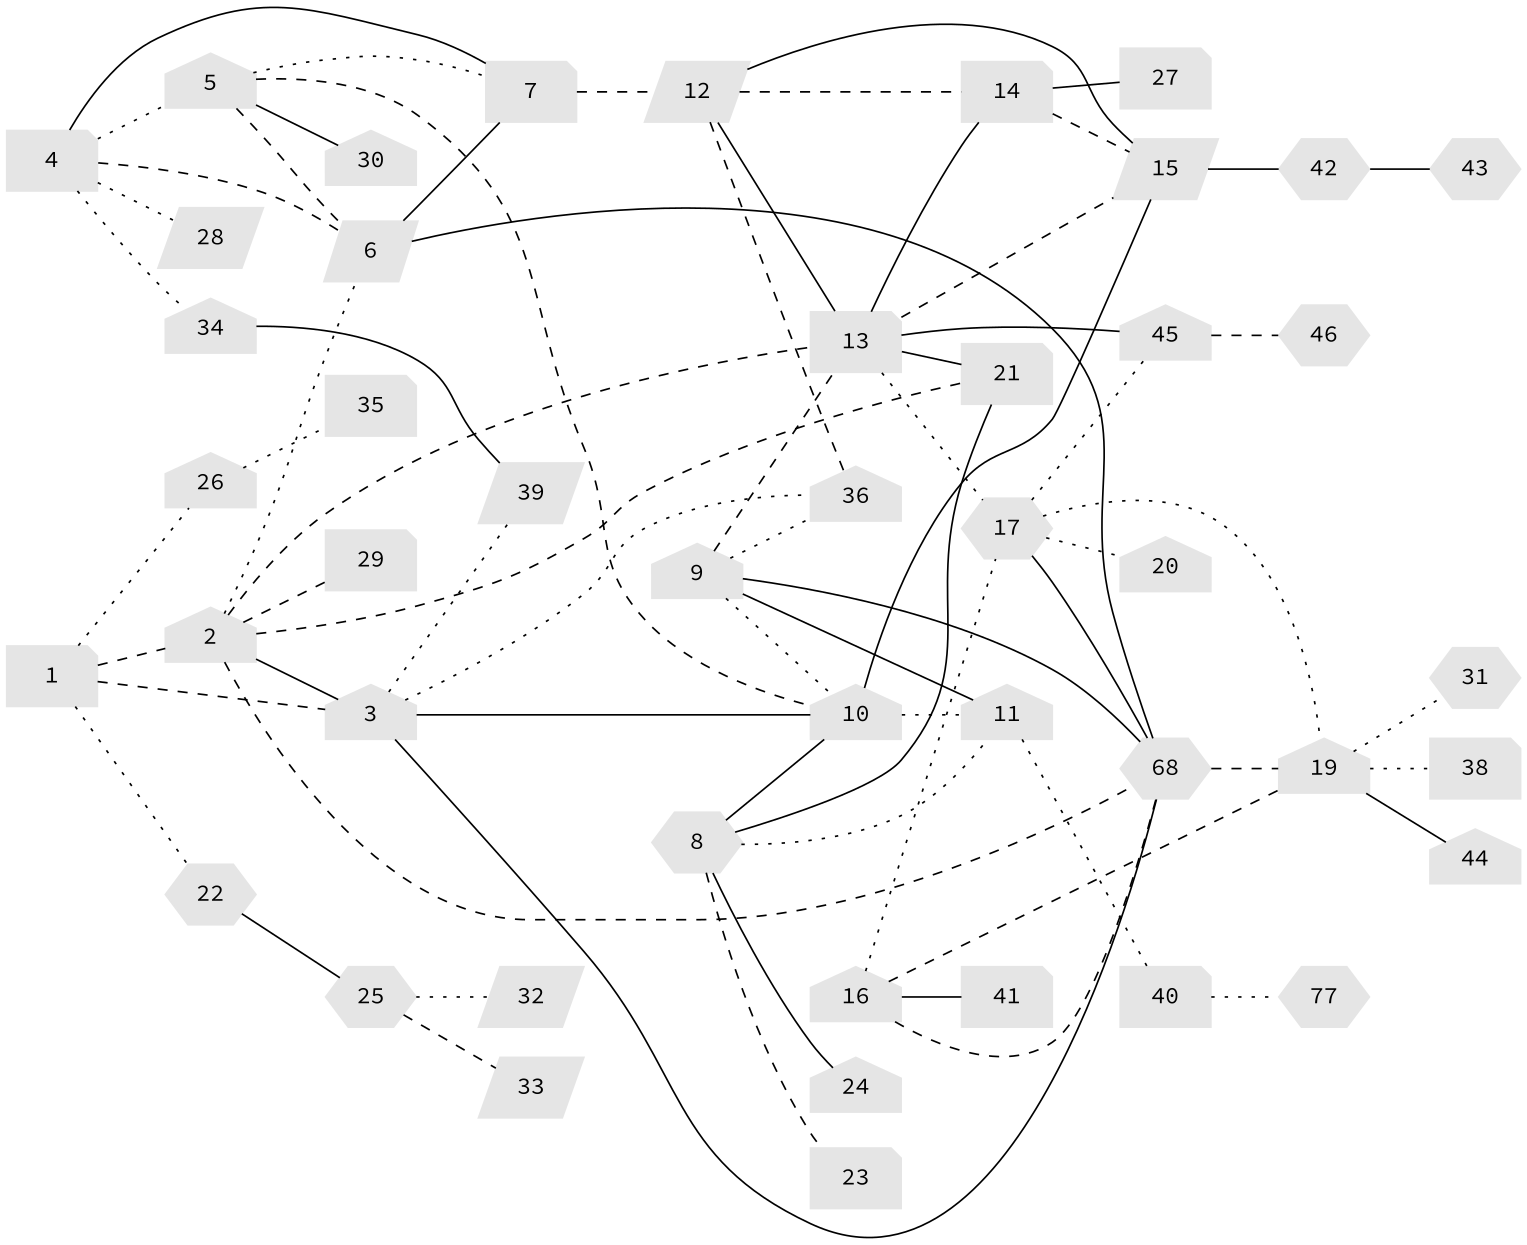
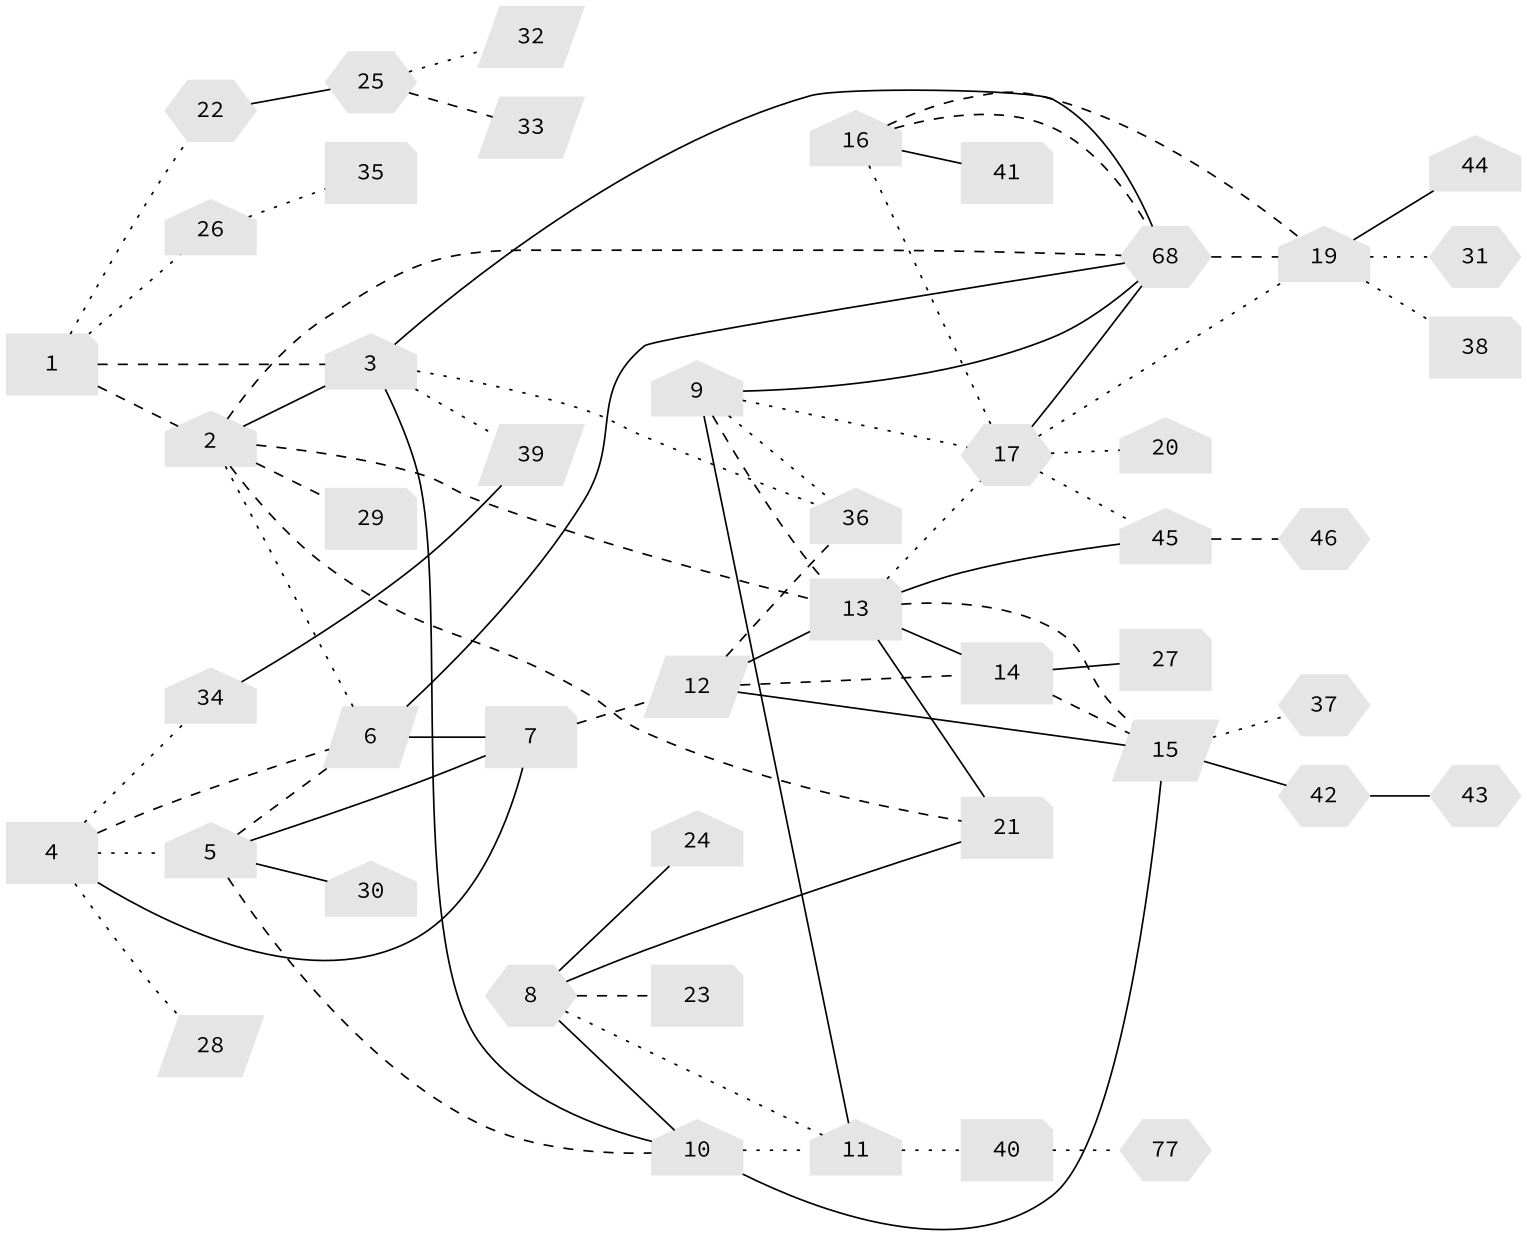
edge "5" -- "7": style dotted -> solid
edge "9" -- "10": now "9" -- "17"
node "37": added
